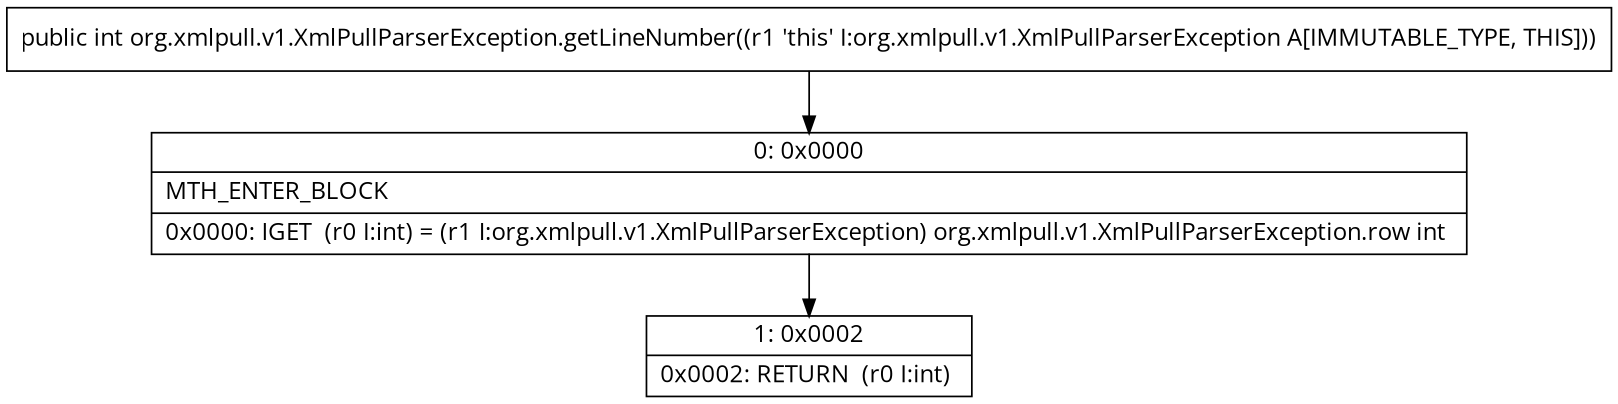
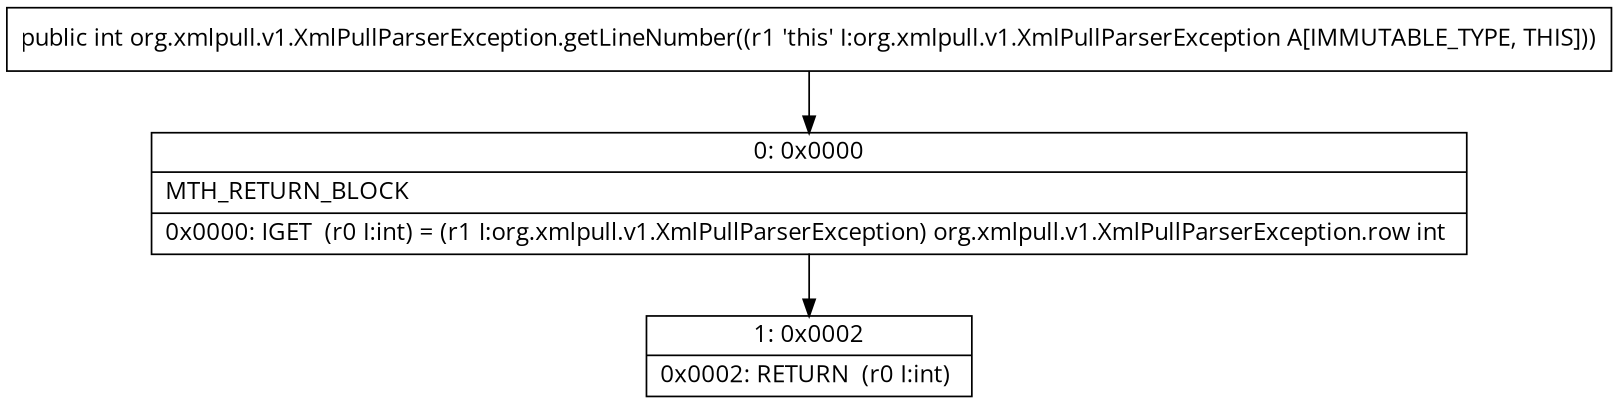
node "0: 0x0000": text "MTH_ENTER_BLOCK" -> "MTH_RETURN_BLOCK"
